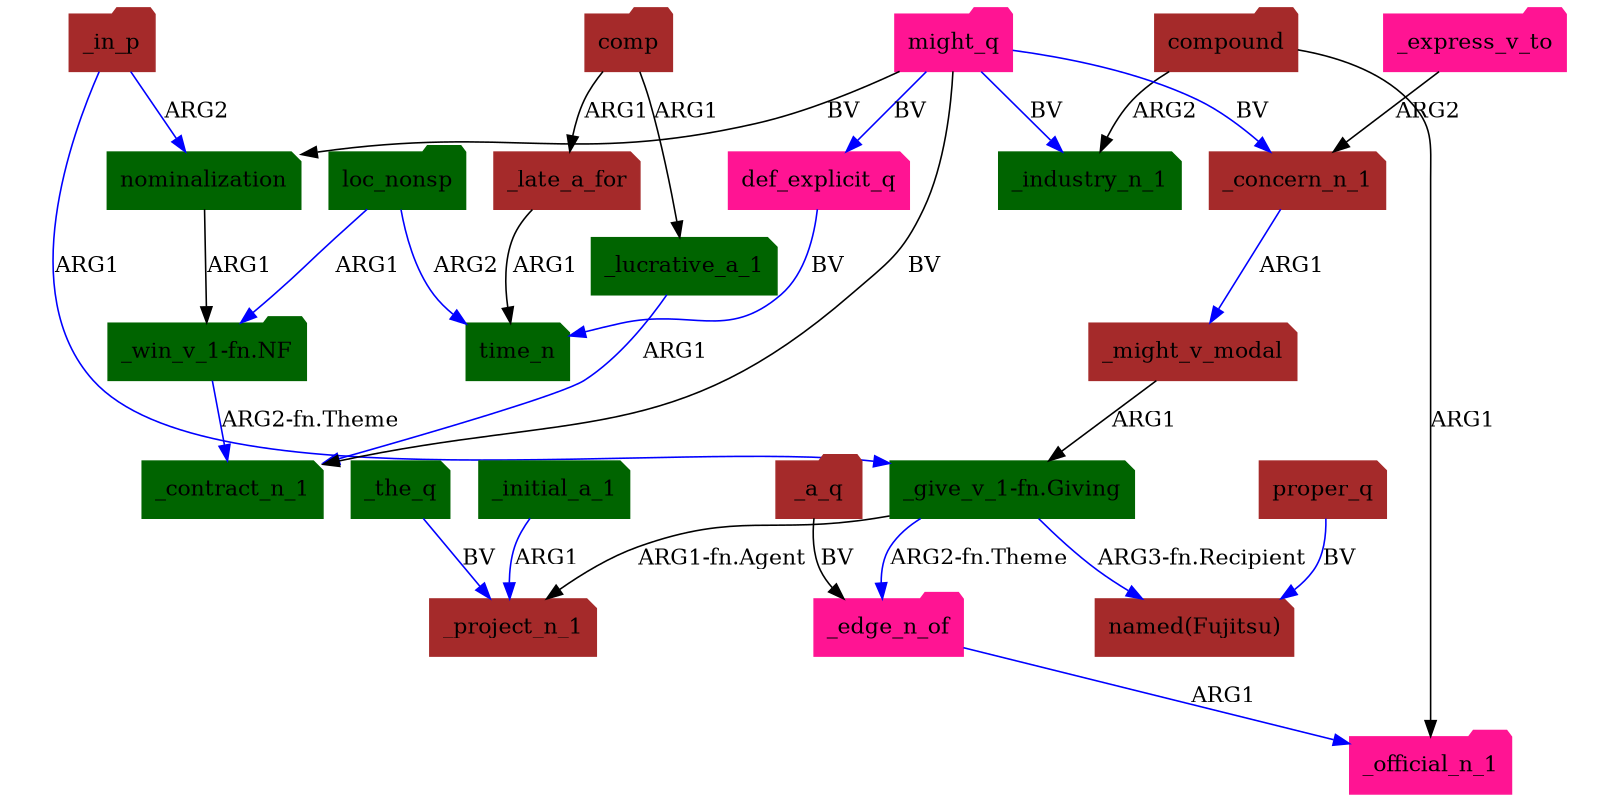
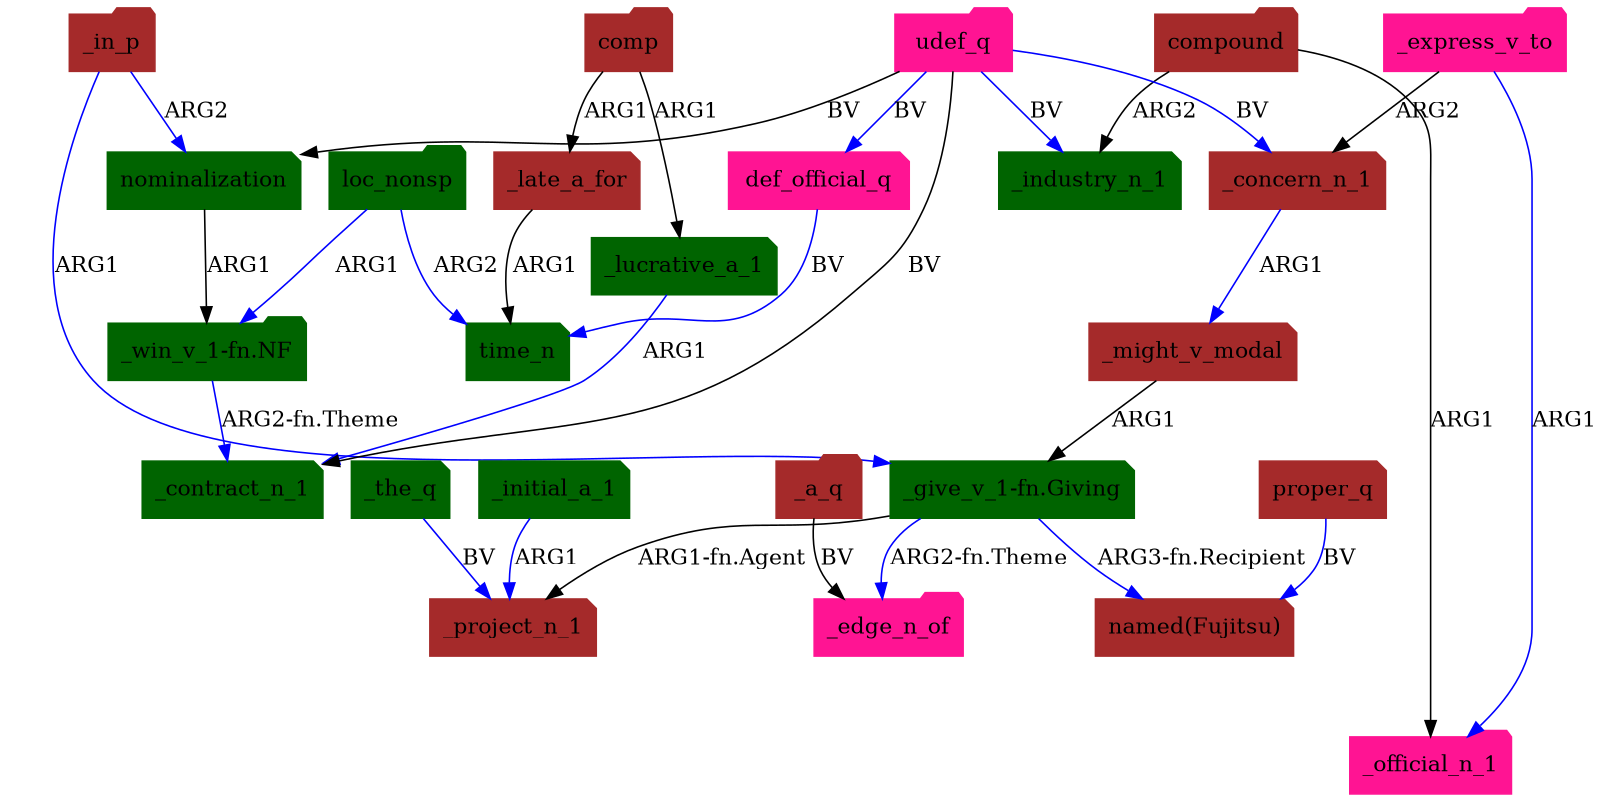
node "might_q": label "might_q" -> "udef_q"
node "def_explicit_q": label "def_explicit_q" -> "def_official_q"
edge "_edge_n_of" -> "_official_n_1": now "_express_v_to" -> "_official_n_1"
